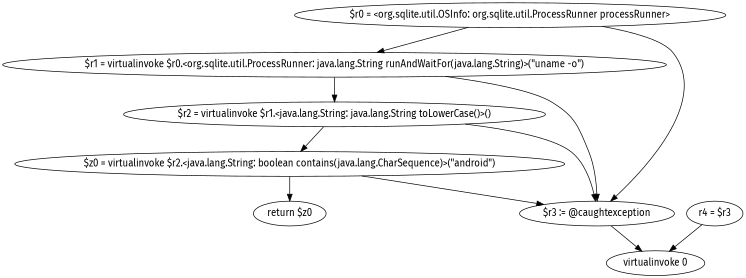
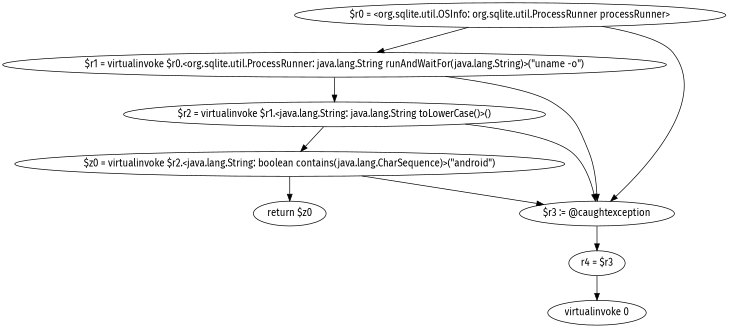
edge "$r3 := @caughtexception" -> "virtualinvoke 0": now "$r3 := @caughtexception" -> "r4 = $r3"
